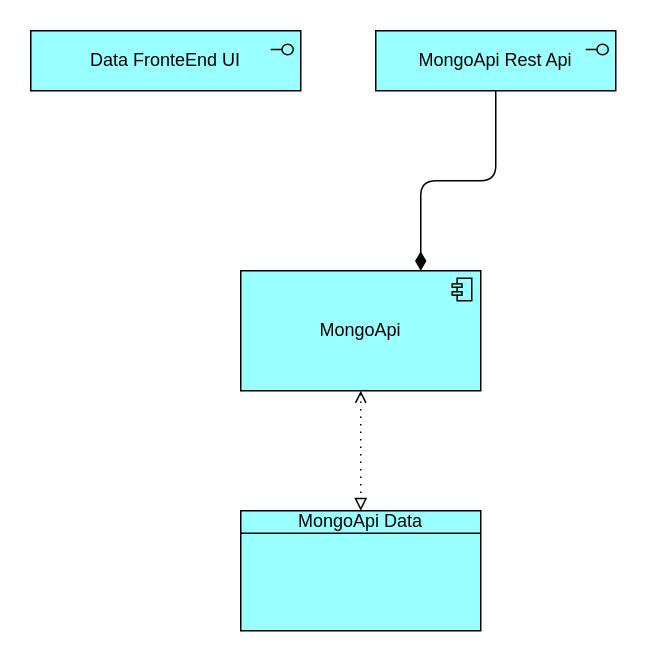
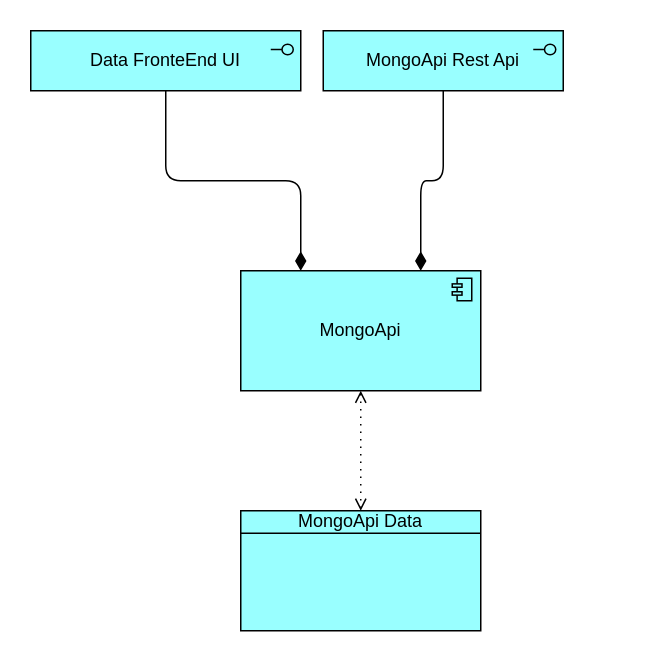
node "MongoApi Rest Api": moved (496, 61) -> (443, 61)
edge "Data FronteEnd UI" -> "MongoApi": added
edge "MongoApi" -- "MongoApi Data": arrowhead block -> open
